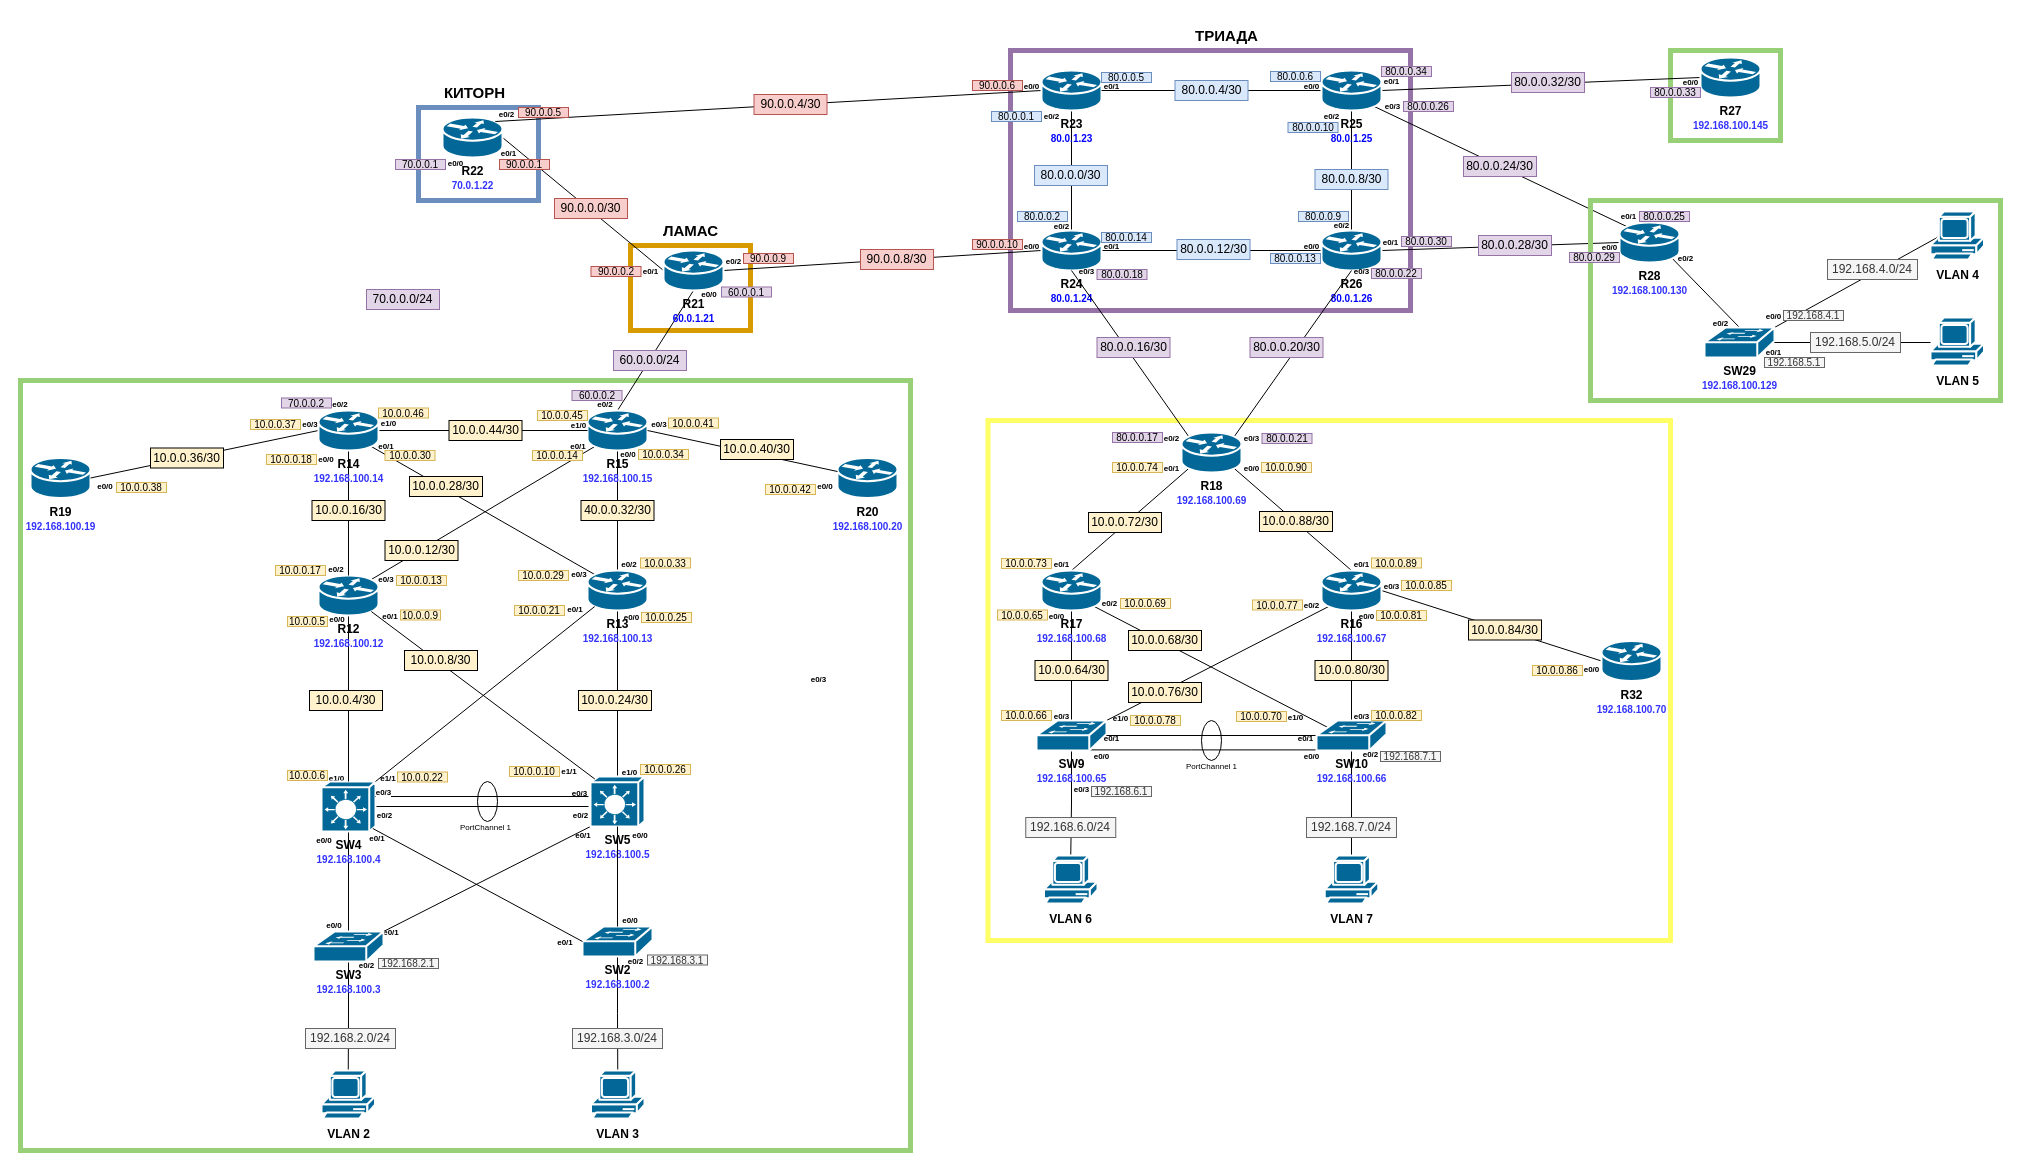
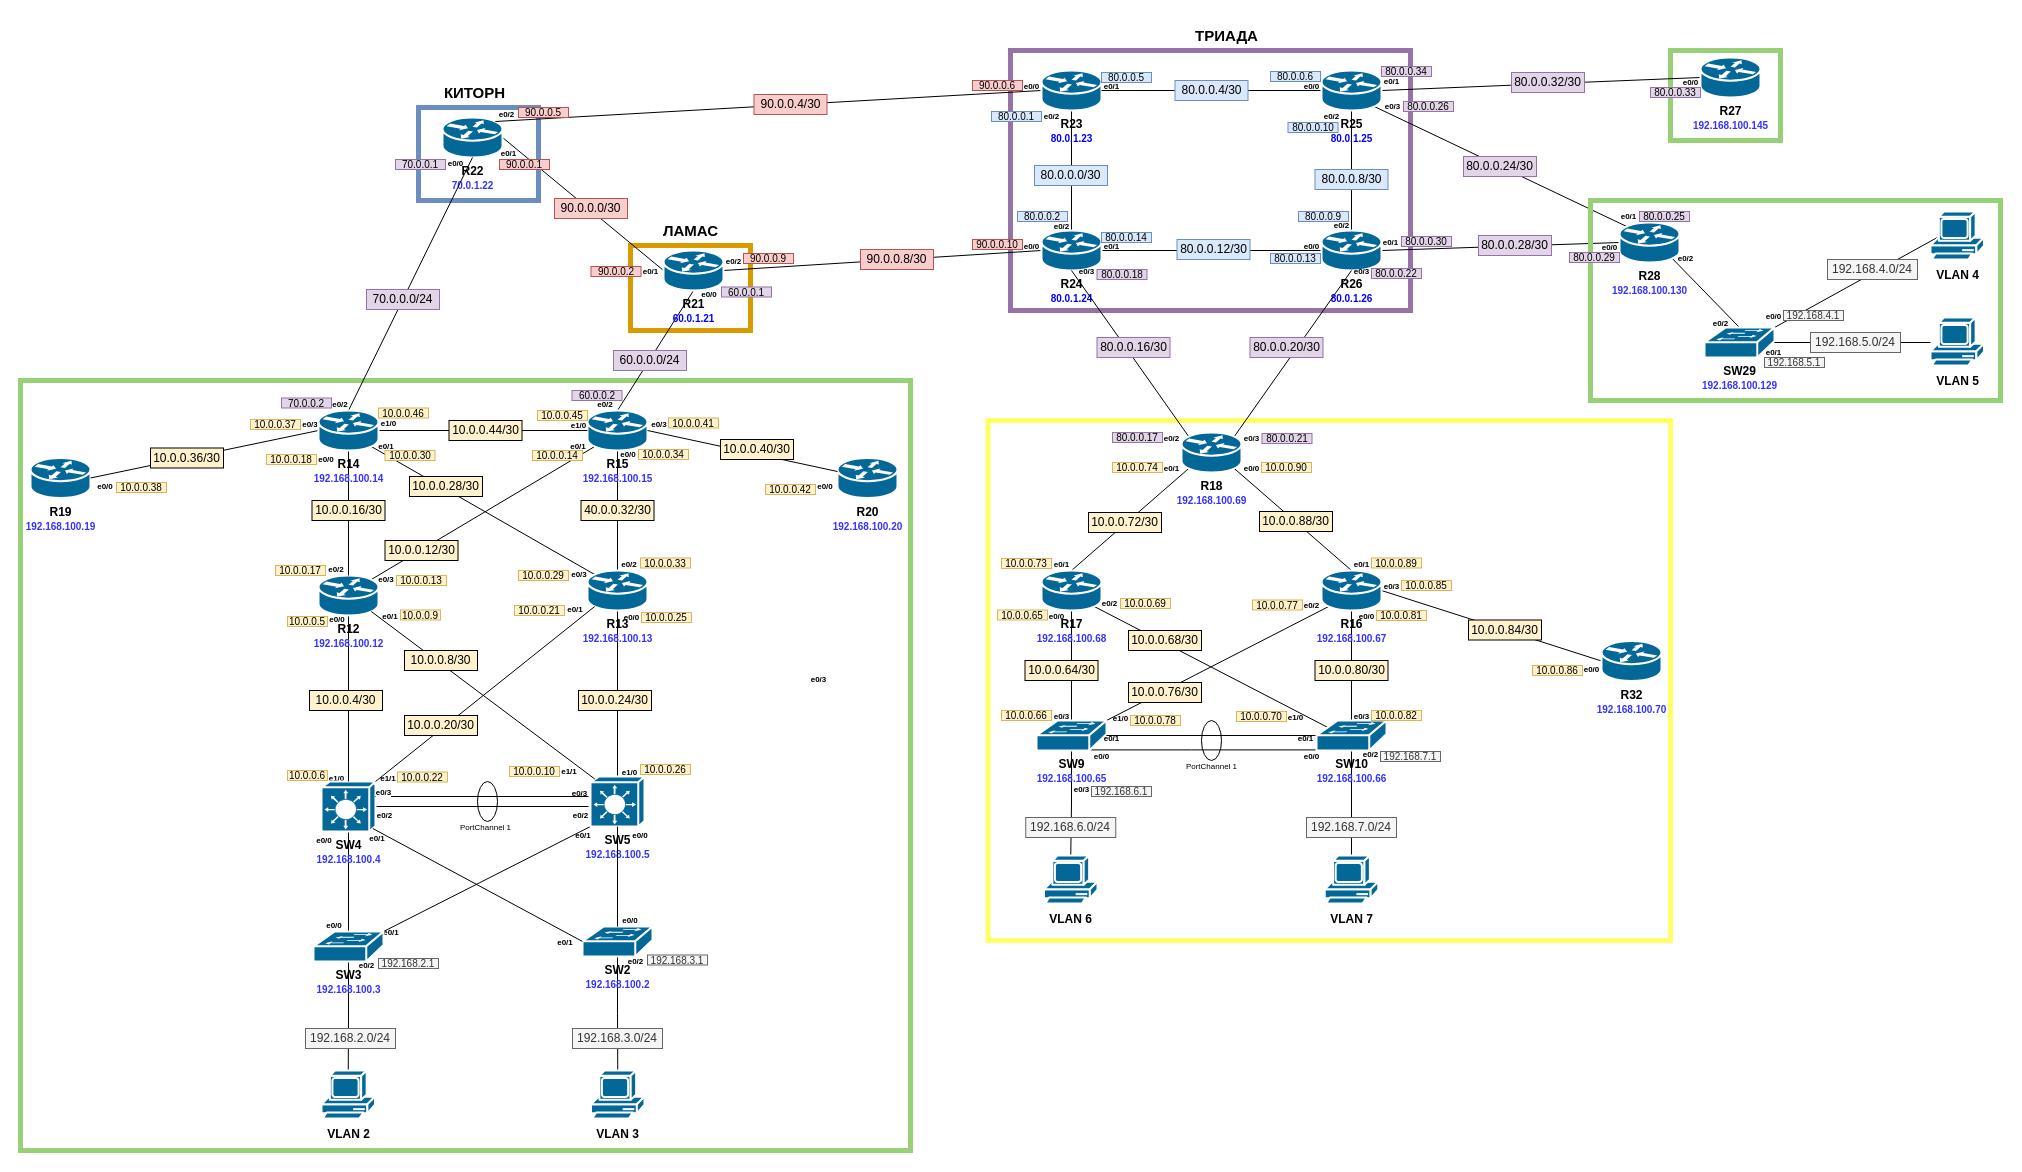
edge "R14 192.168.100.14" -- "10.0.0.16/30": now "R14 192.168.100.14" -- "R22 70.0.1.22"
node "10.0.0.64/30": moved (1072, 671) -> (1062, 671)
node "10.0.0.20/30": added
